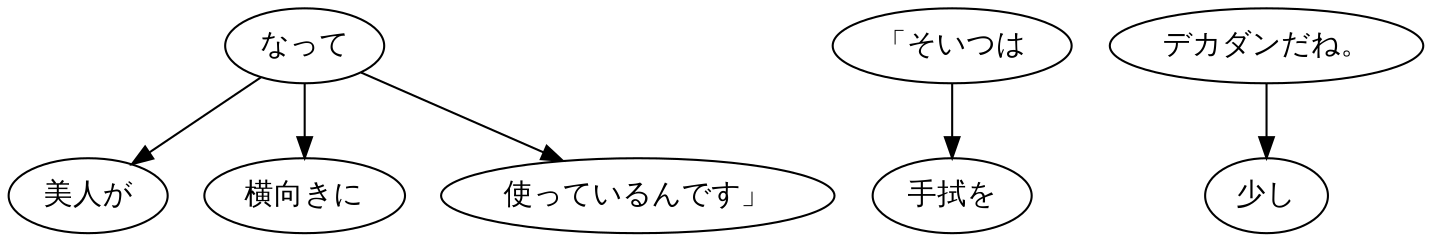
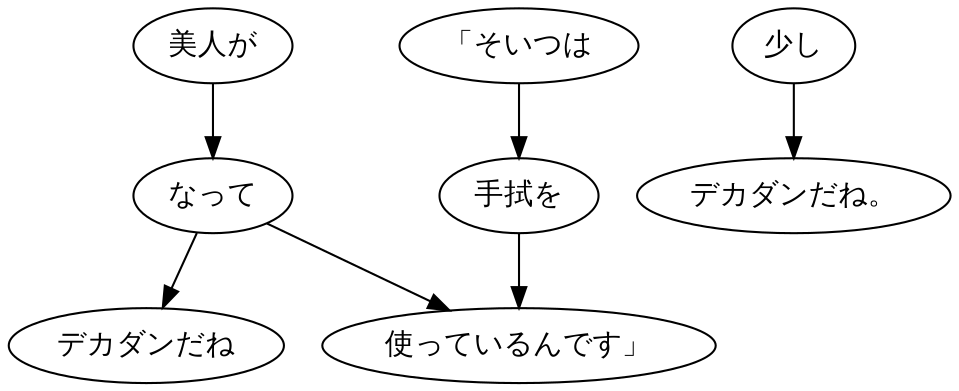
edge "デカダンだね。" -> "少し": reversed
edge "なって" -> "美人が": reversed
node "横向きに": label "横向きに" -> "デカダンだね"
edge "手拭を" -> "使っているんです」": added
